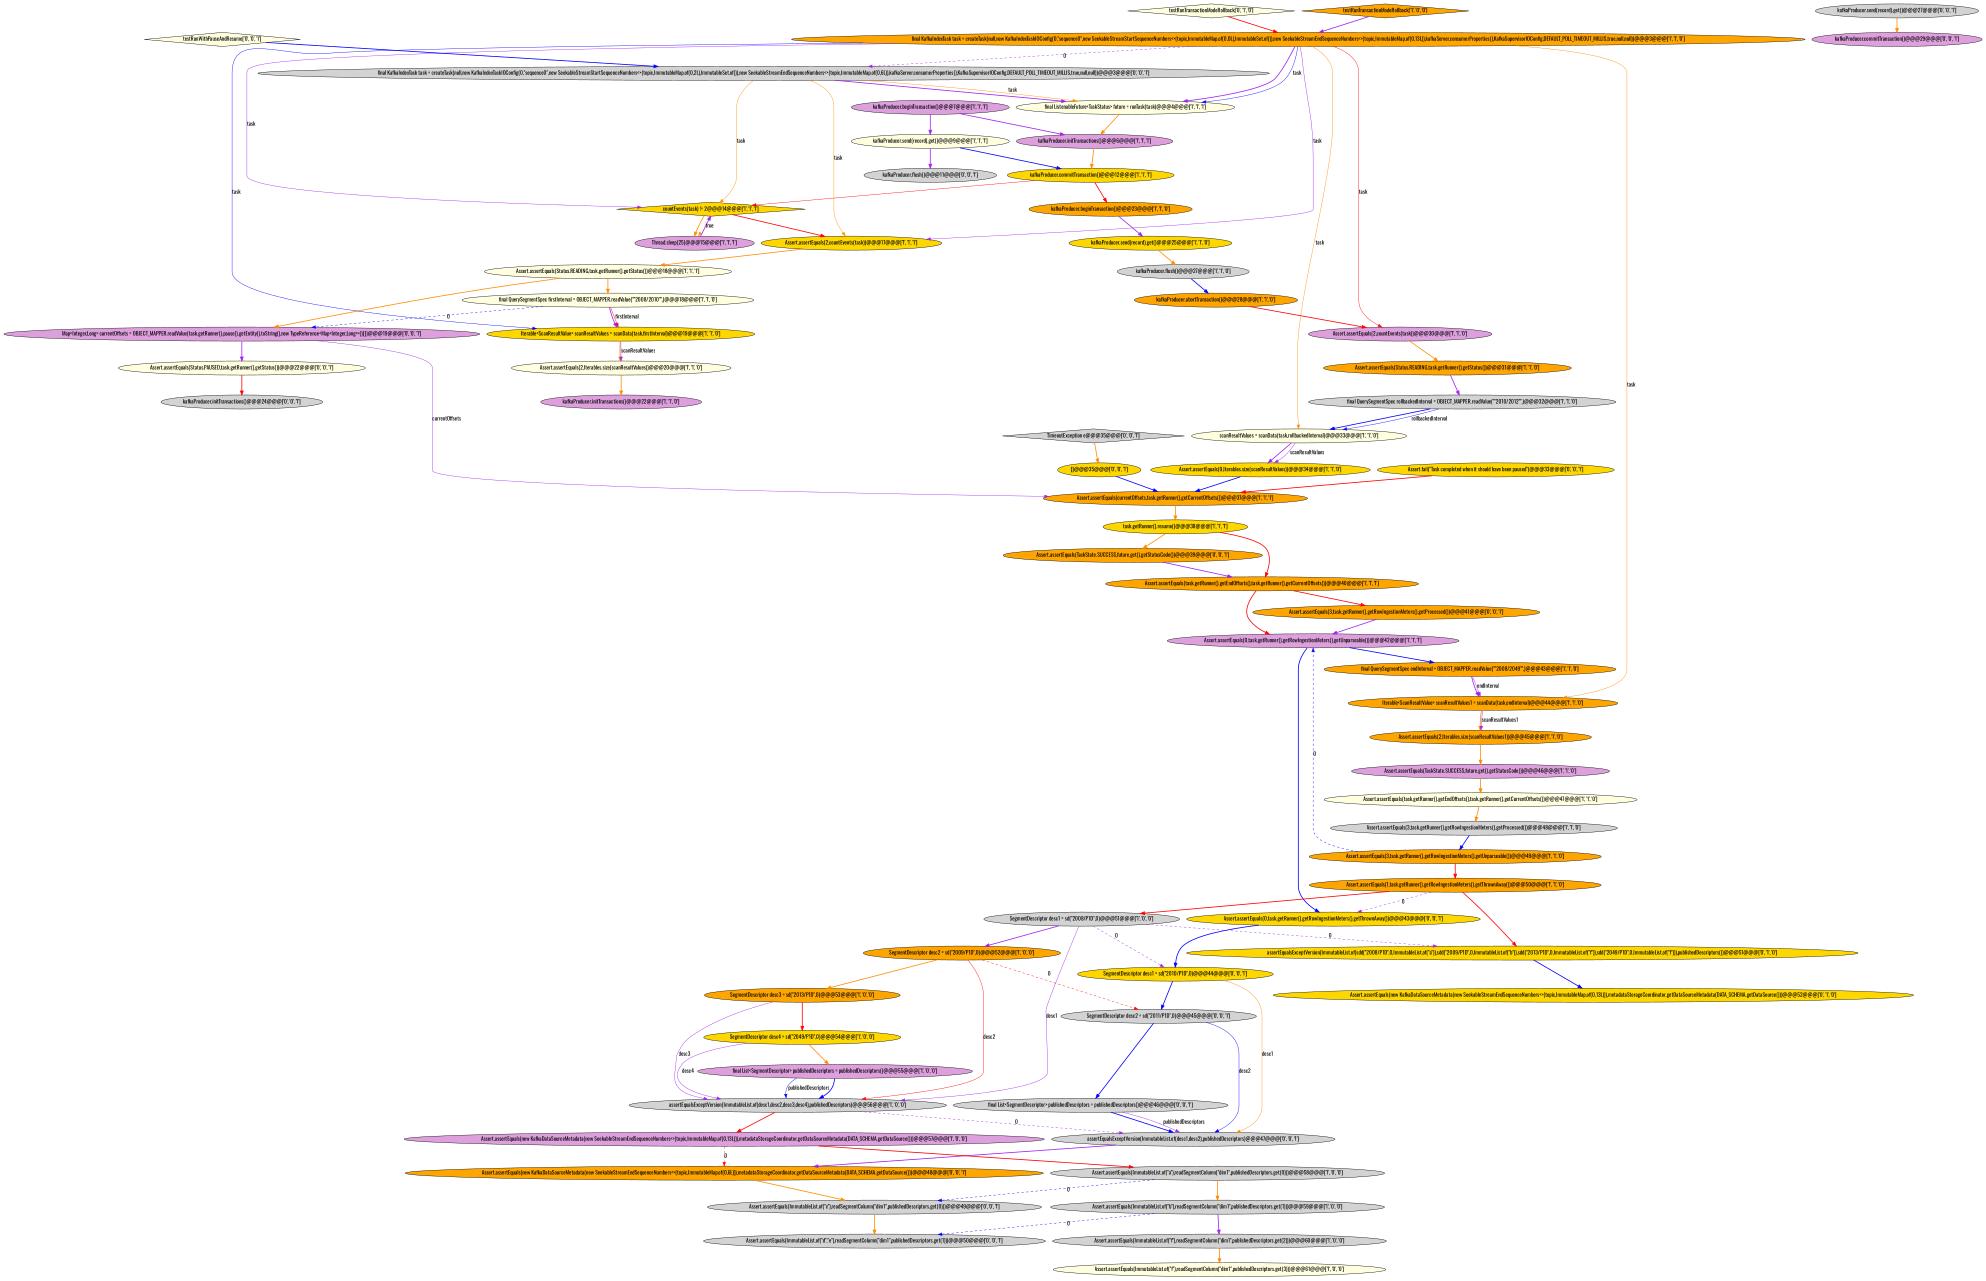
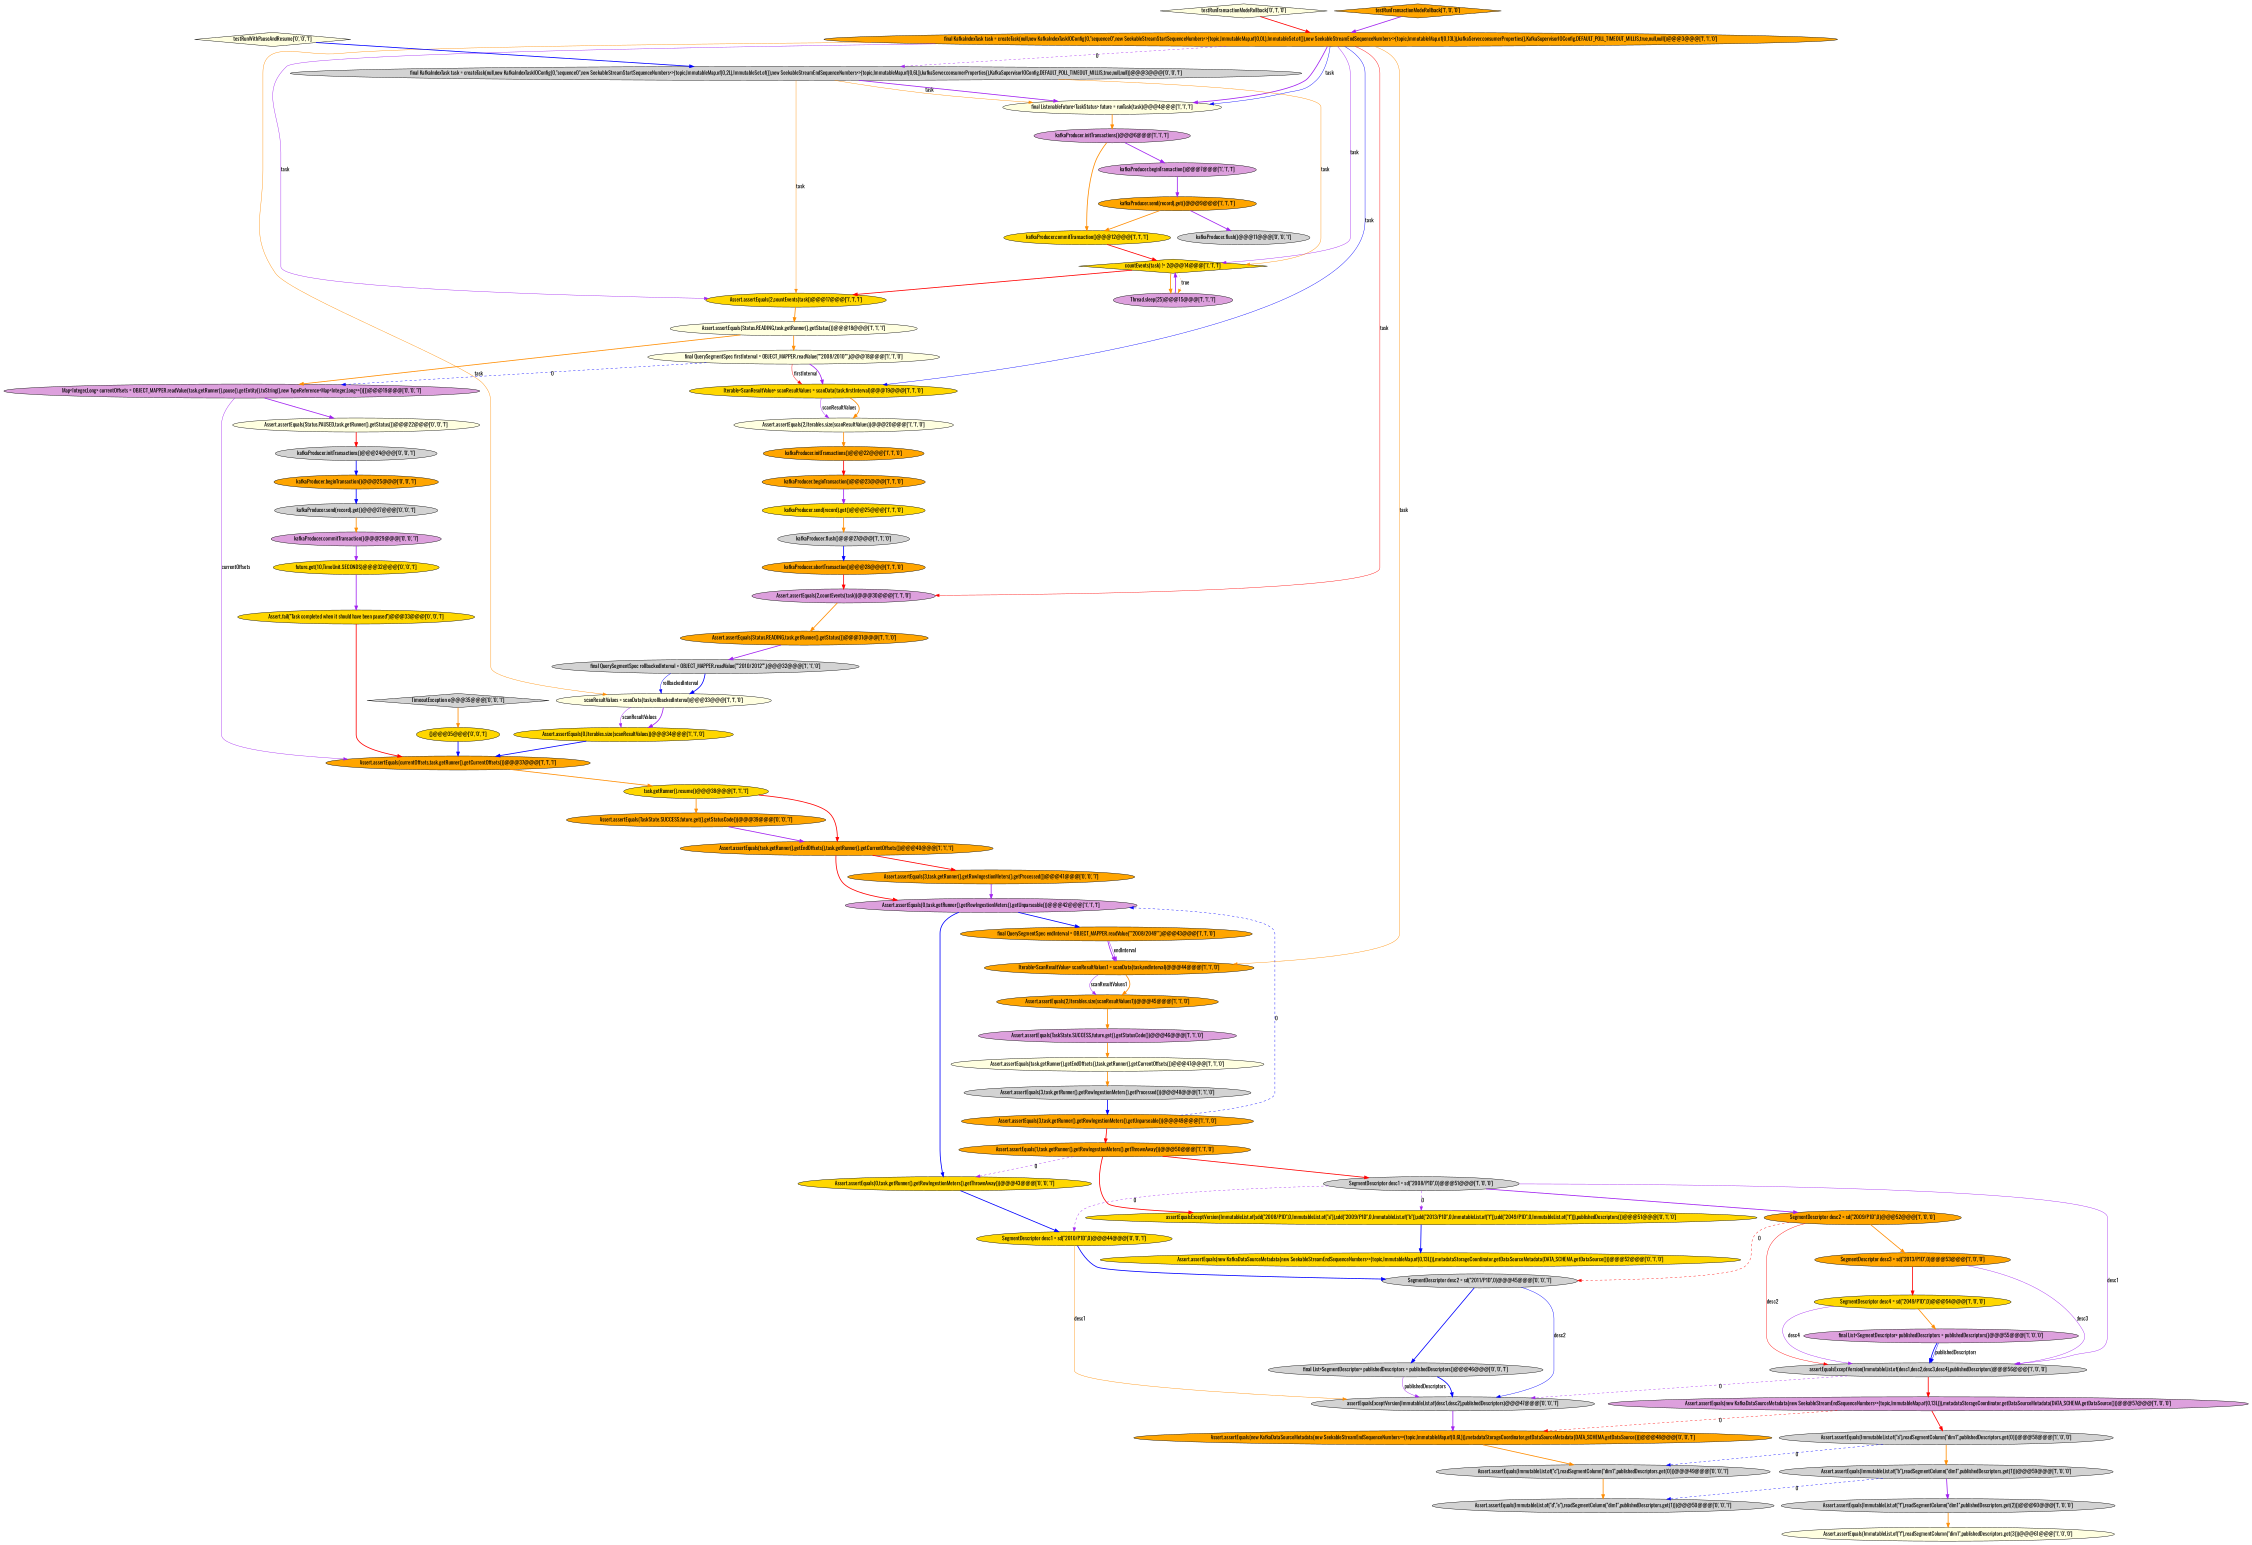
edge "kafkaProducer.beginTransaction()@@@7@@@['1', '1', '1']" -> "kafkaProducer.initTransactions()@@@6@@@['1', '1', '1']": reversed
node "kafkaProducer.send(record).get()@@@9@@@['1', '1', '1']": fillcolor lightyellow -> orange
edge "kafkaProducer.send(record).get()@@@9@@@['1', '1', '1']" -> "kafkaProducer.commitTransaction()@@@12@@@['1', '1', '1']": color blue -> darkorange
edge "kafkaProducer.commitTransaction()@@@12@@@['1', '1', '1']" -> "kafkaProducer.beginTransaction()@@@23@@@['1', '1', '0']": now "kafkaProducer.initTransactions()@@@22@@@['1', '1', '0']" -> "kafkaProducer.beginTransaction()@@@23@@@['1', '1', '0']"
edge "kafkaProducer.commitTransaction()@@@12@@@['1', '1', '1']" -> "countEvents(task) != 2@@@14@@@['1', '1', '1']": style solid -> bold
node "kafkaProducer.initTransactions()@@@22@@@['1', '1', '0']": fillcolor plum -> orange
node "kafkaProducer.beginTransaction()@@@25@@@['0', '0', '1']": added
node "future.get(10,TimeUnit.SECONDS)@@@32@@@['0', '0', '1']": added
